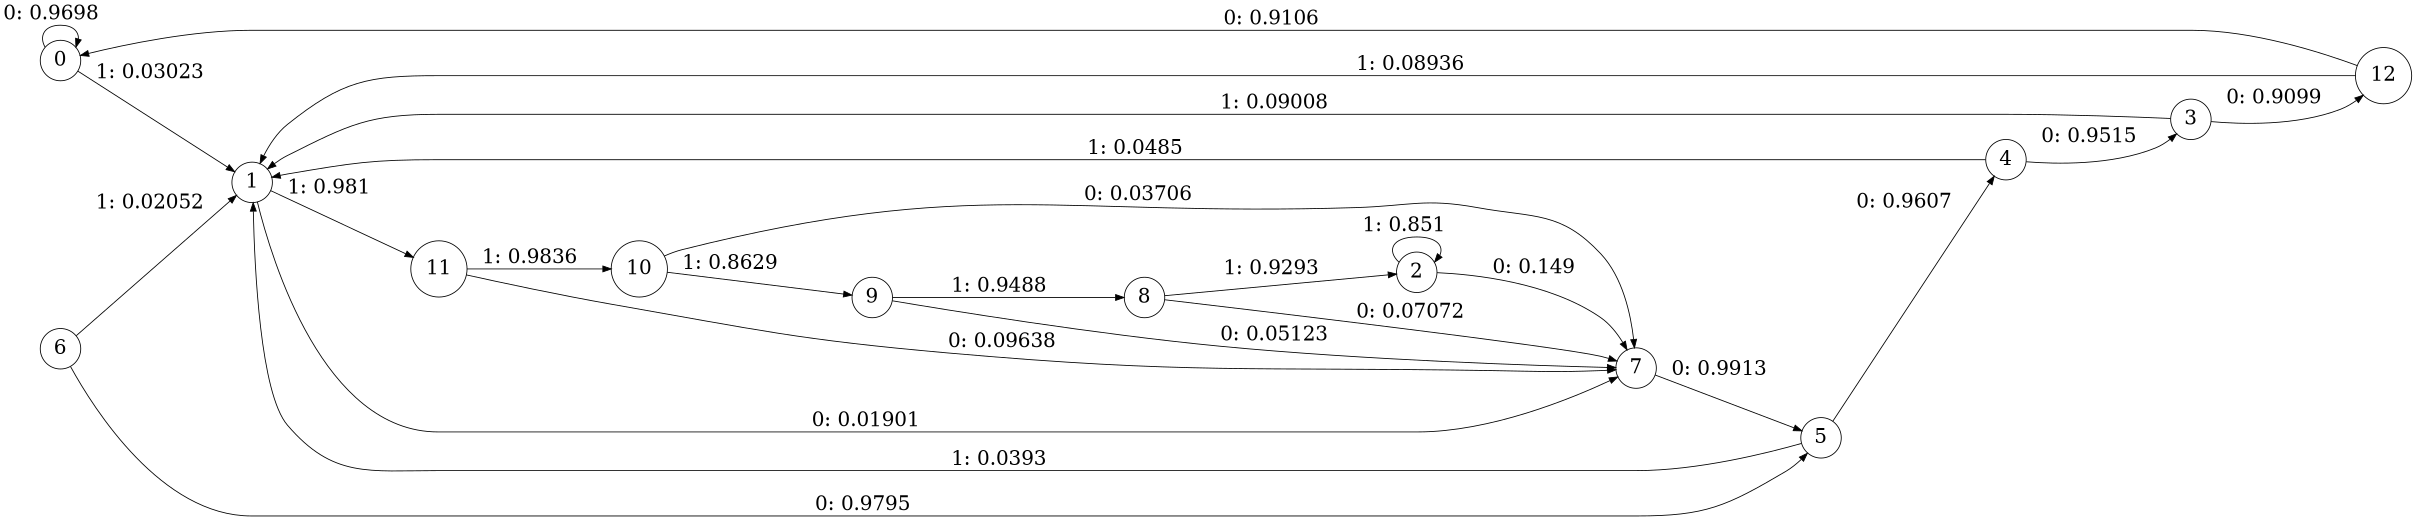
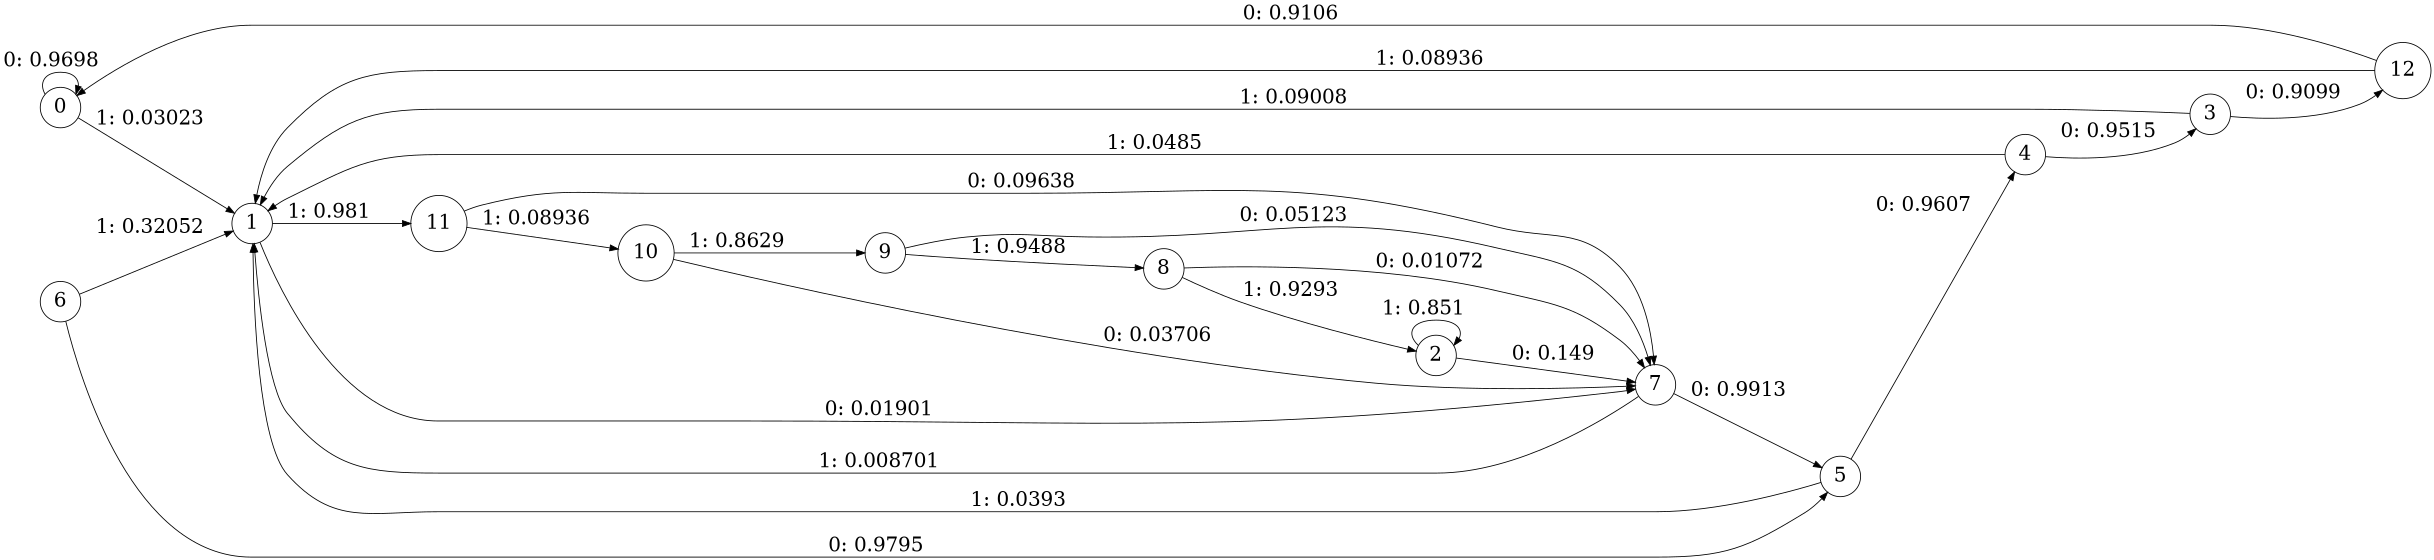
edge "6" -> "1": label "1: 0.02052  " -> "1: 0.32052  "
edge "11" -> "10": label "1: 0.9836   " -> "1: 0.08936  "
edge "8" -> "7": label "0: 0.07072  " -> "0: 0.01072  "
edge "7" -> "1": added, label "1: 0.008701"
